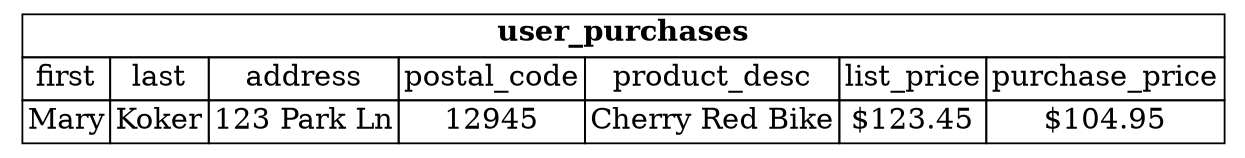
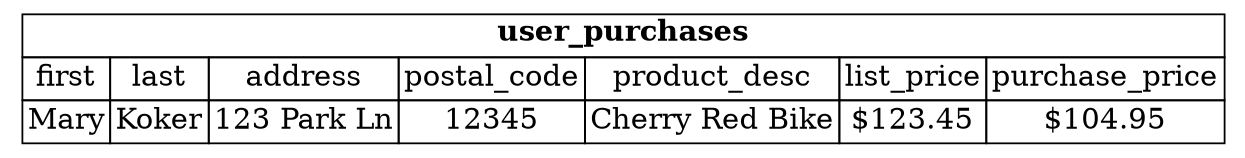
node "user_purchases": text "12945" -> "12345"
